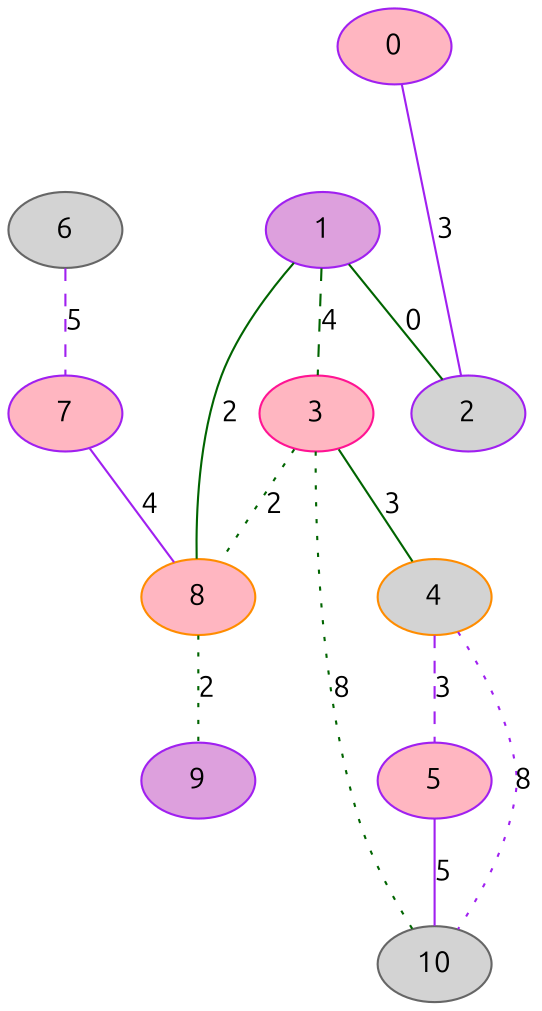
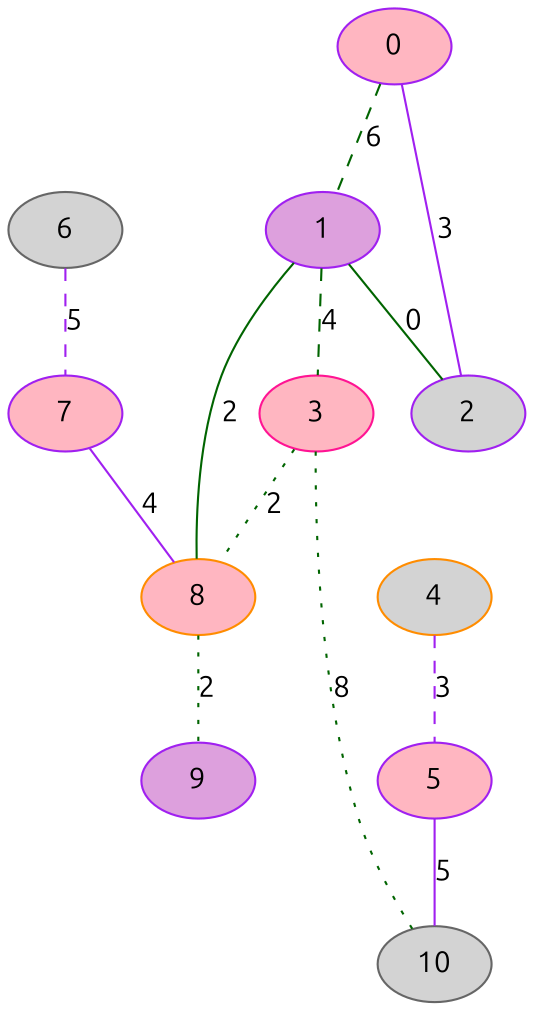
edge "0" -- "1": added, label "6"
edge "3" -- "4": removed, label "3"
edge "4" -- "10": removed, label "8"
